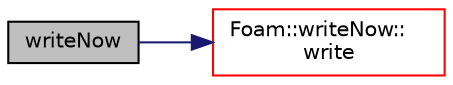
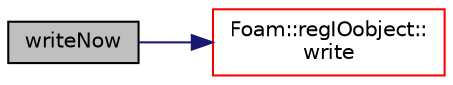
node "Foam::writeNow:: write": label "Foam::writeNow:: write" -> "Foam::regIOobject:: write"
